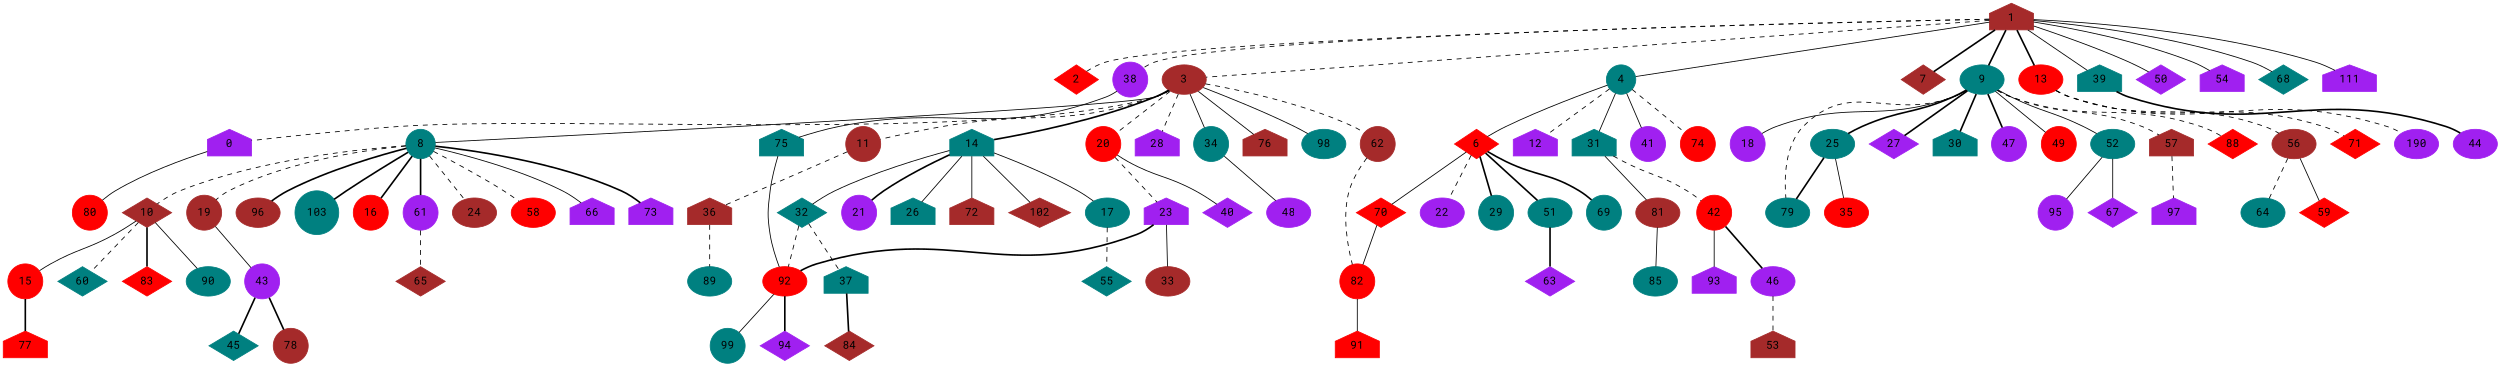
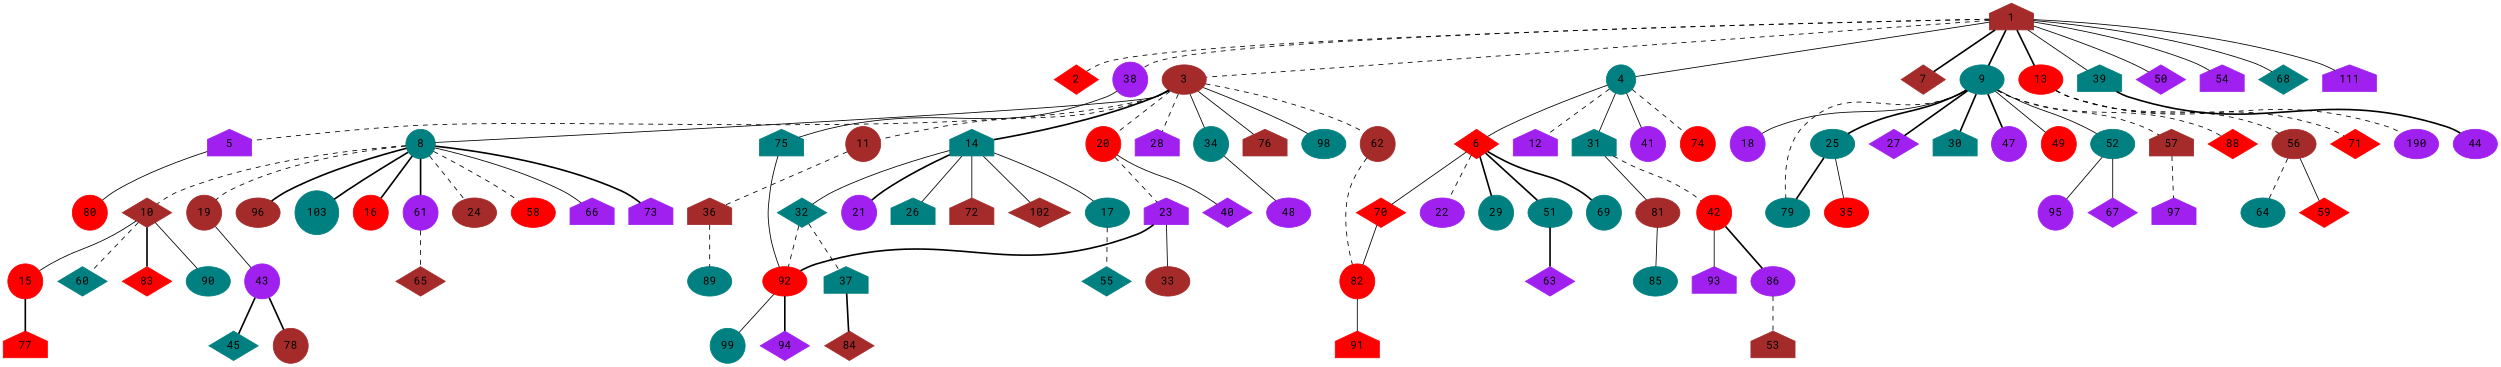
node "0": label "0" -> "5"
node "46": label "46" -> "86"
